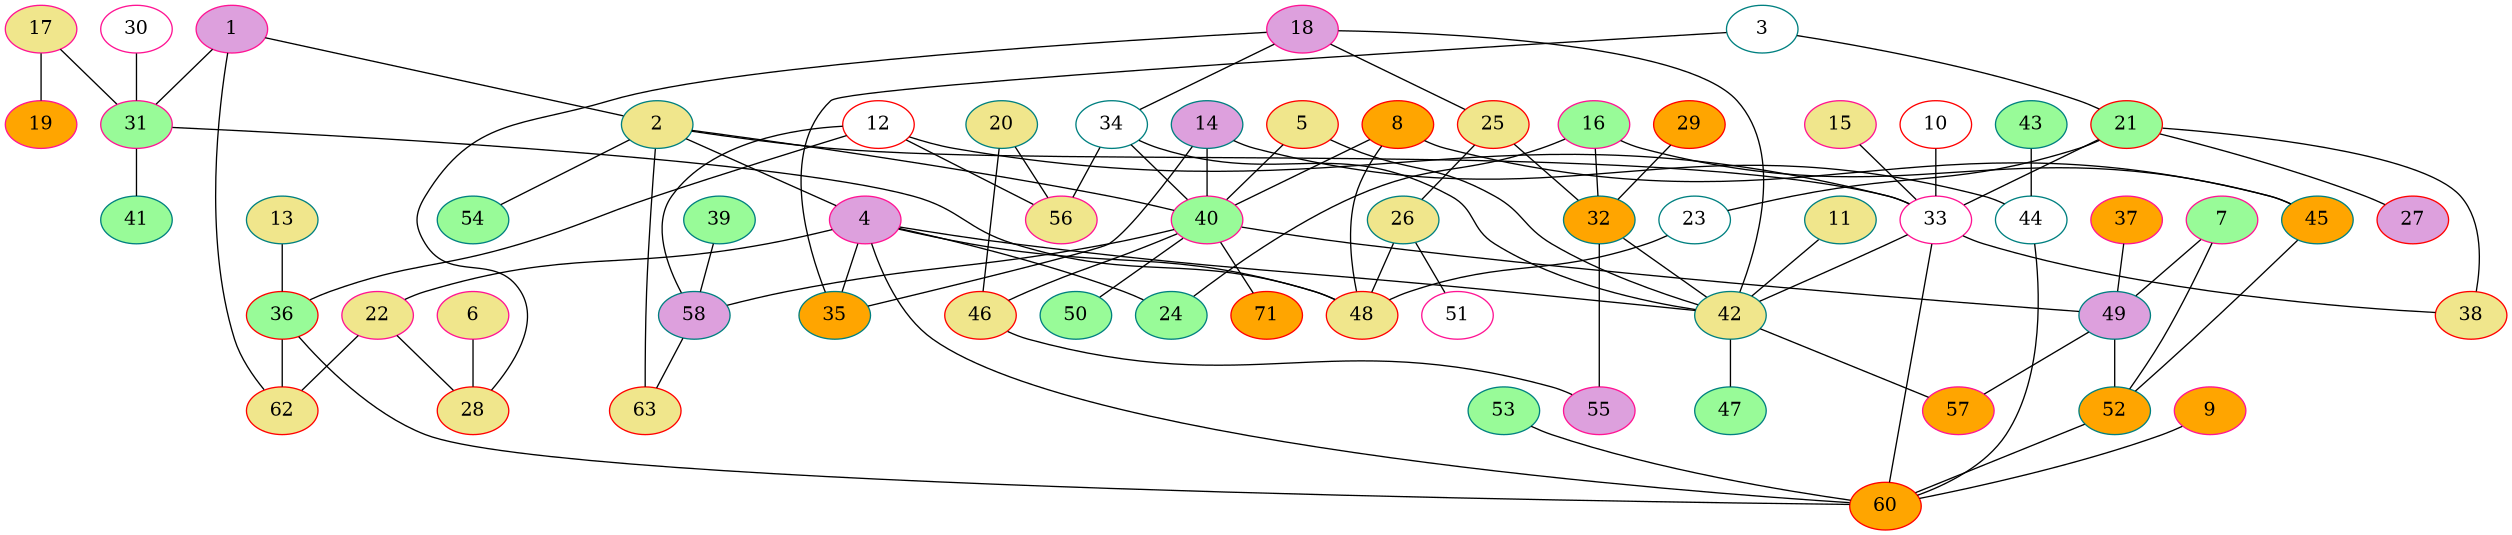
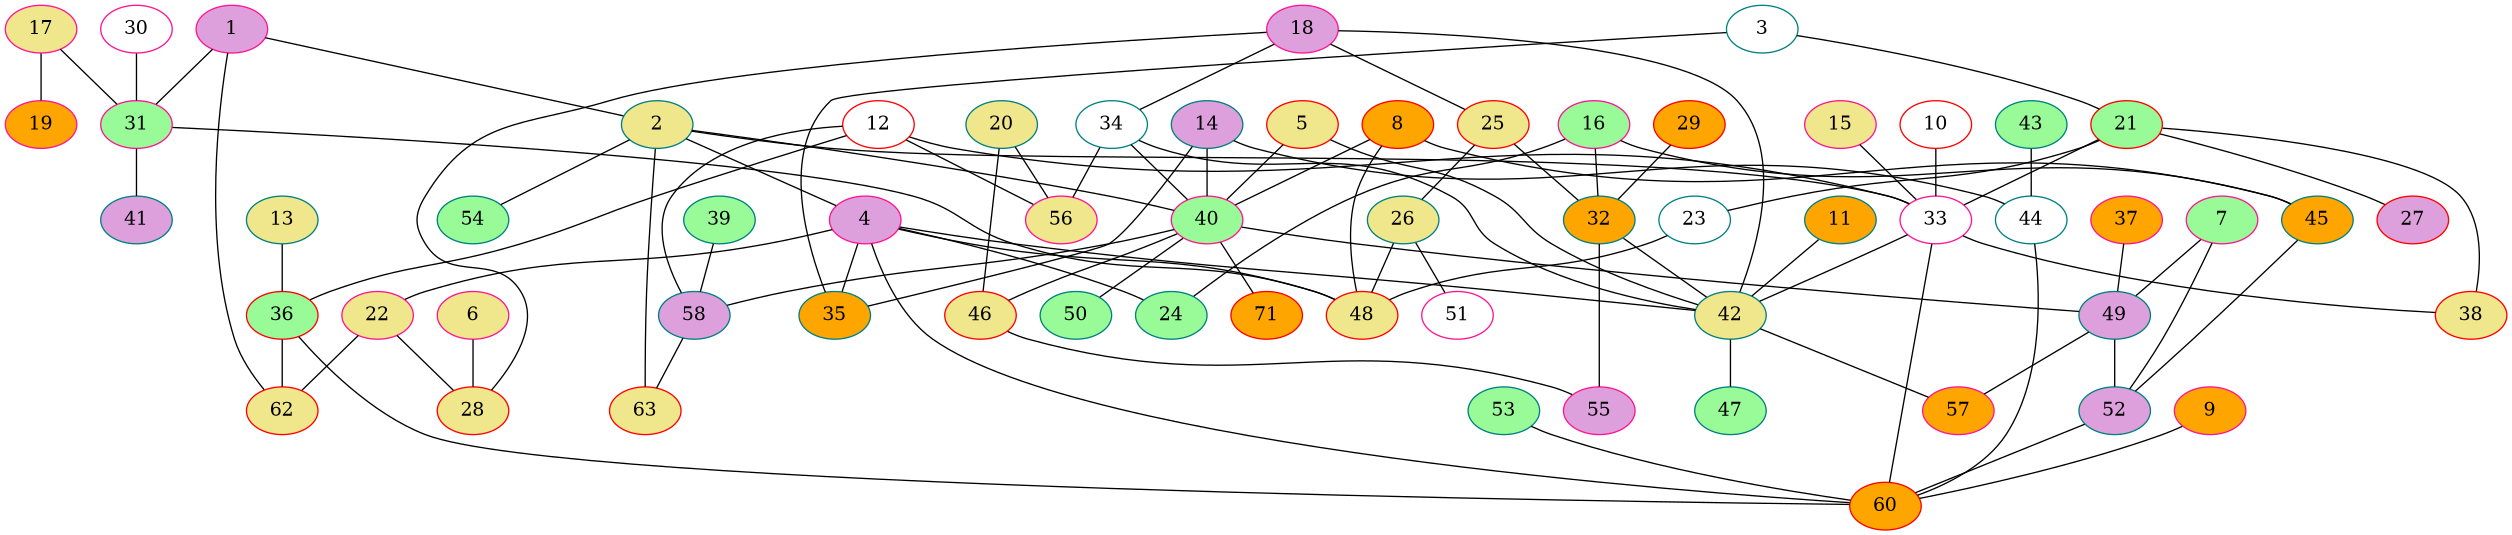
node "41": fillcolor palegreen -> plum
node "11": fillcolor khaki -> orange
node "52": fillcolor orange -> plum
